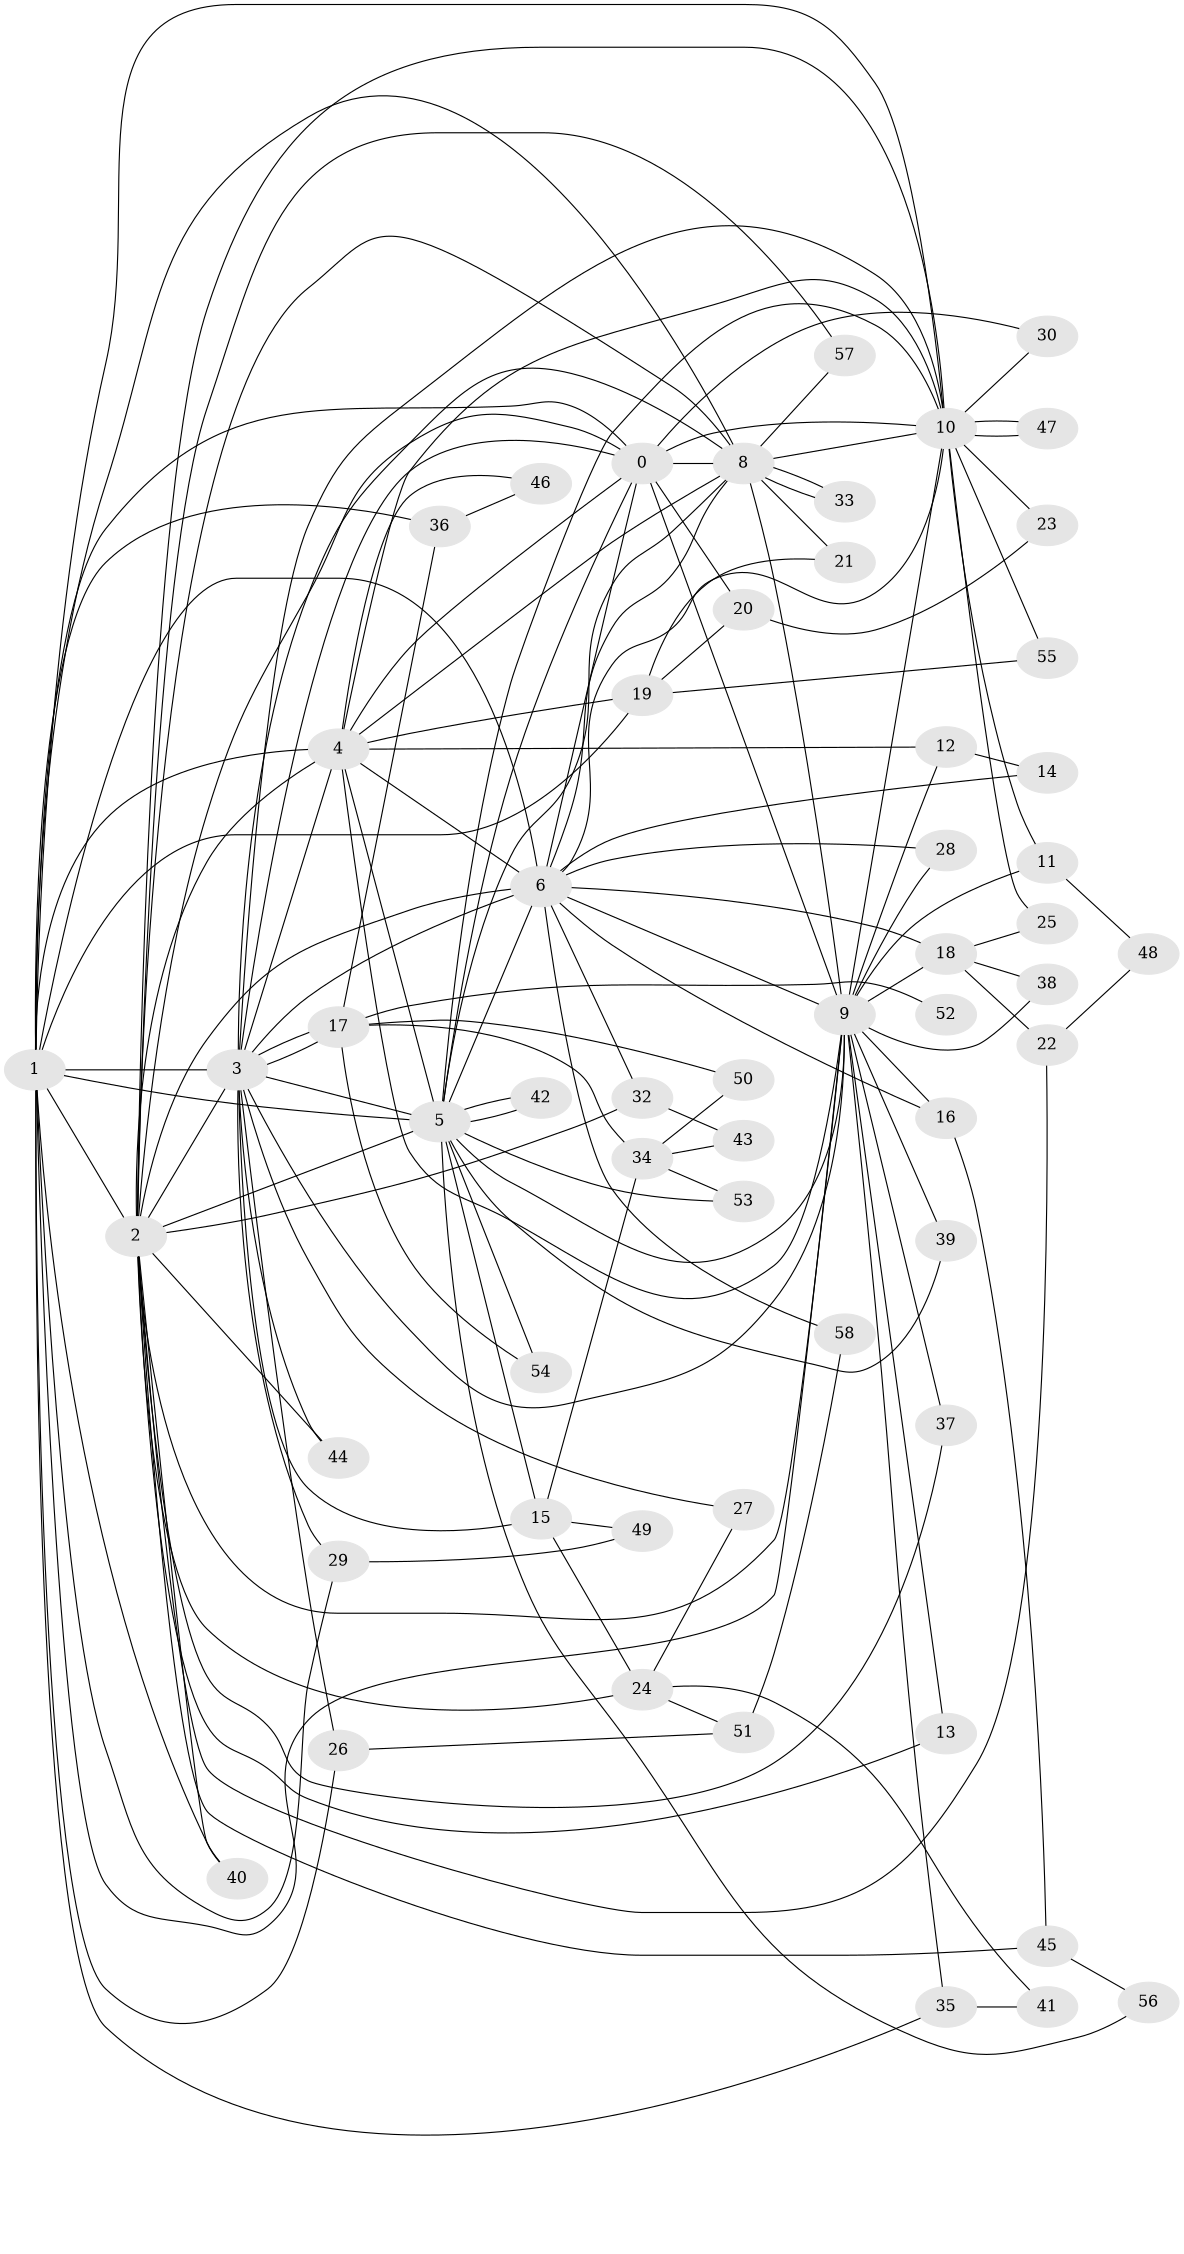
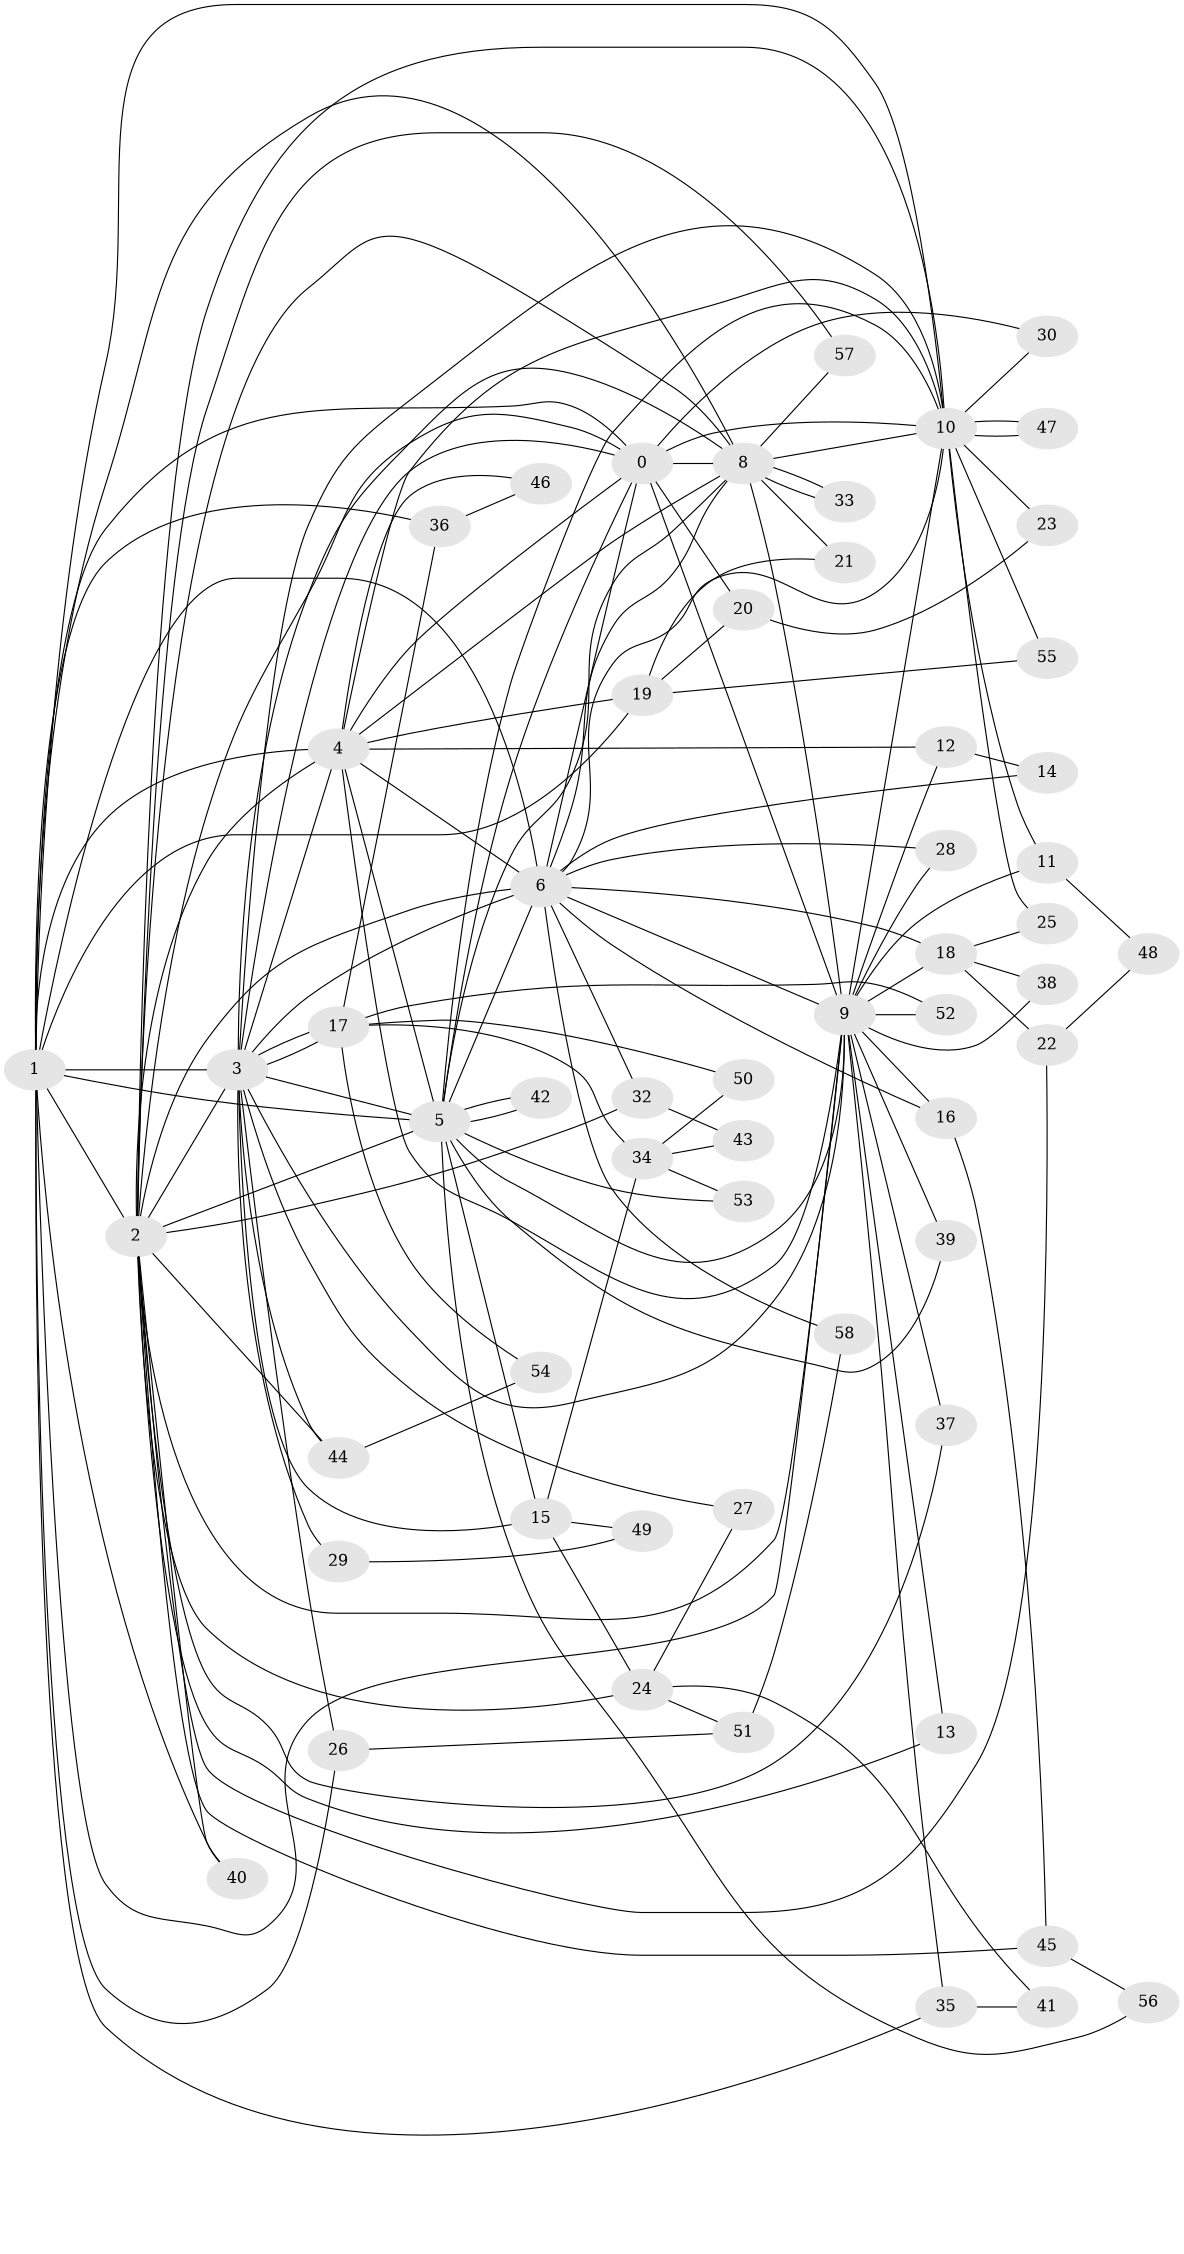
edge "9" -- "52": added
edge "5" -- "54": now "44" -- "54"
edge "1" -- "29": removed
